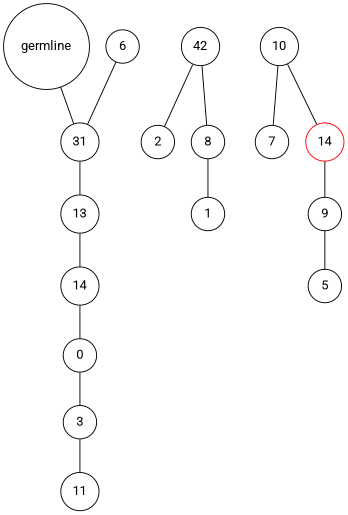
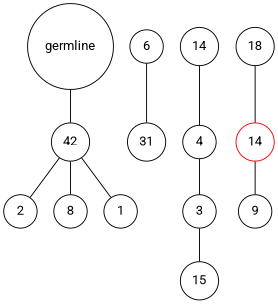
node "10": label "10" -> "18"
edge "germline" -- "31": now "germline" -- "42"
node "7": removed
edge "8" -- "1": now "42" -- "1"
node "13": removed
node "5": removed
node "0": label "0" -> "4"
node "11": label "11" -> "15"
